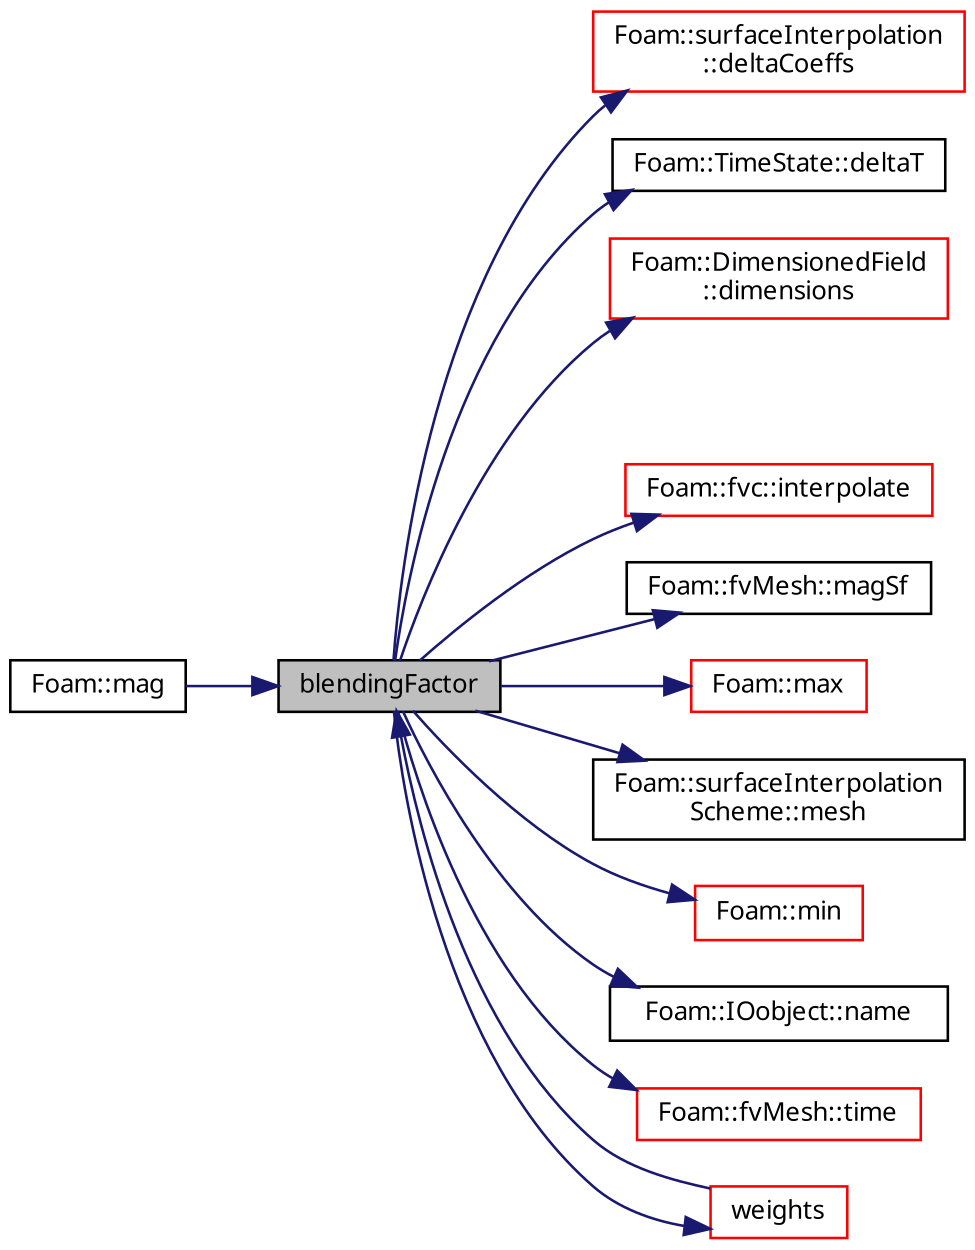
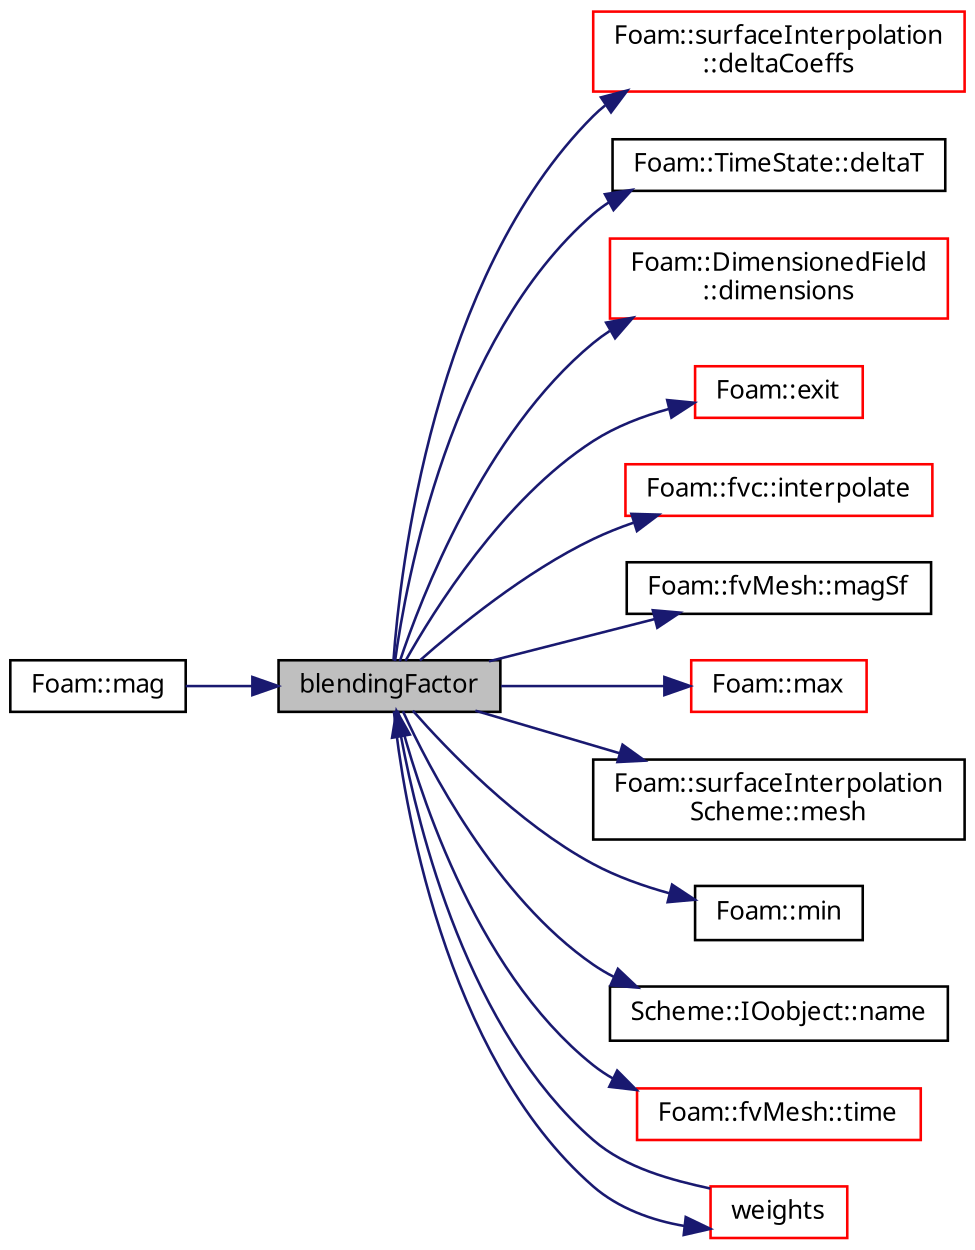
node "Foam::exit": added
node "Foam::min": color red -> black
node "Foam::IOobject::name": label "Foam::IOobject::name" -> "Scheme::IOobject::name"
